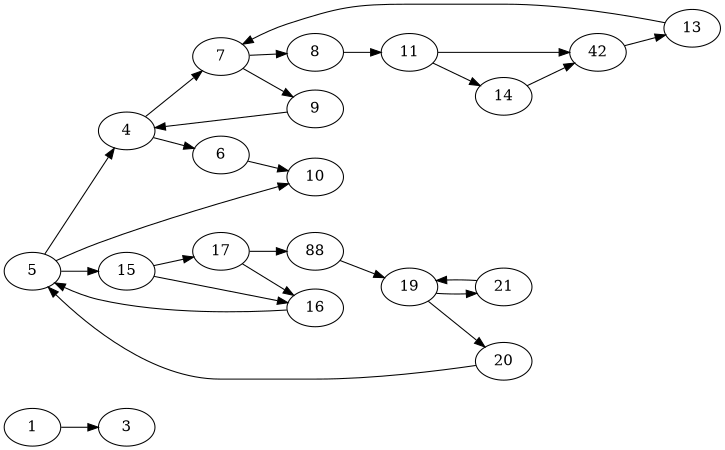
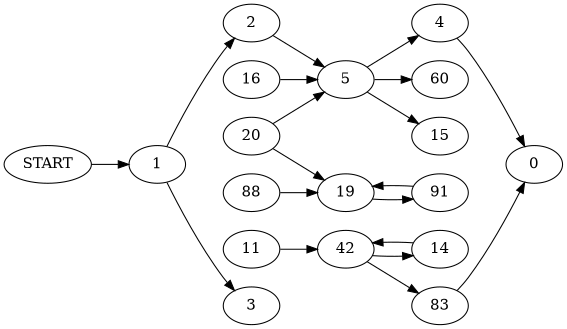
node "2": added
node "13": label "13" -> "83"
node "8": removed
node "7": label "7" -> "0"
edge "11" -> "14": now "42" -> "14"
node "9": removed
node "6": removed
node "START": added
node "10": label "10" -> "60"
node "17": removed
node "21": label "21" -> "91"
edge "15" -> "16": removed
edge "19" -> "20": reversed
